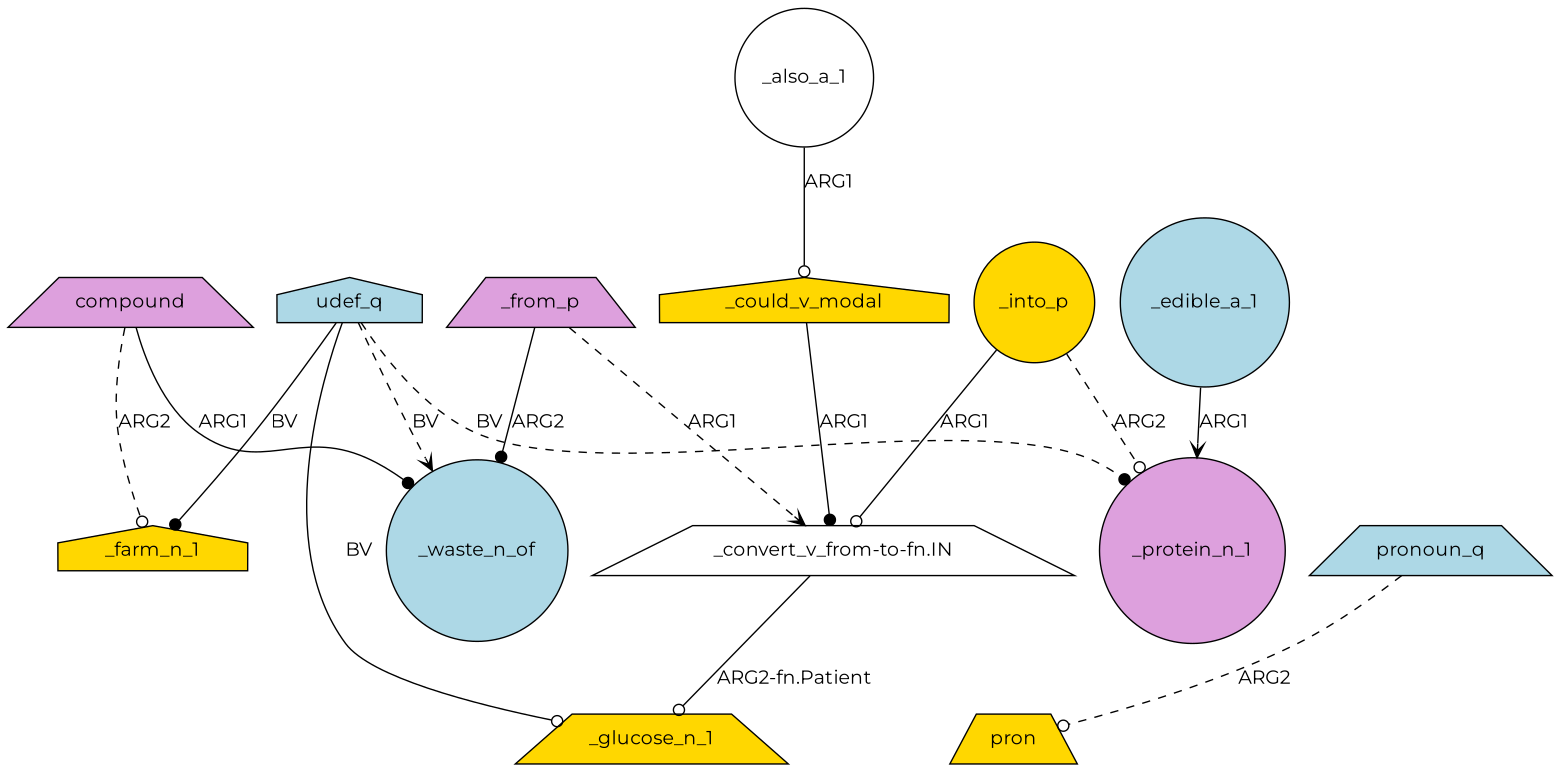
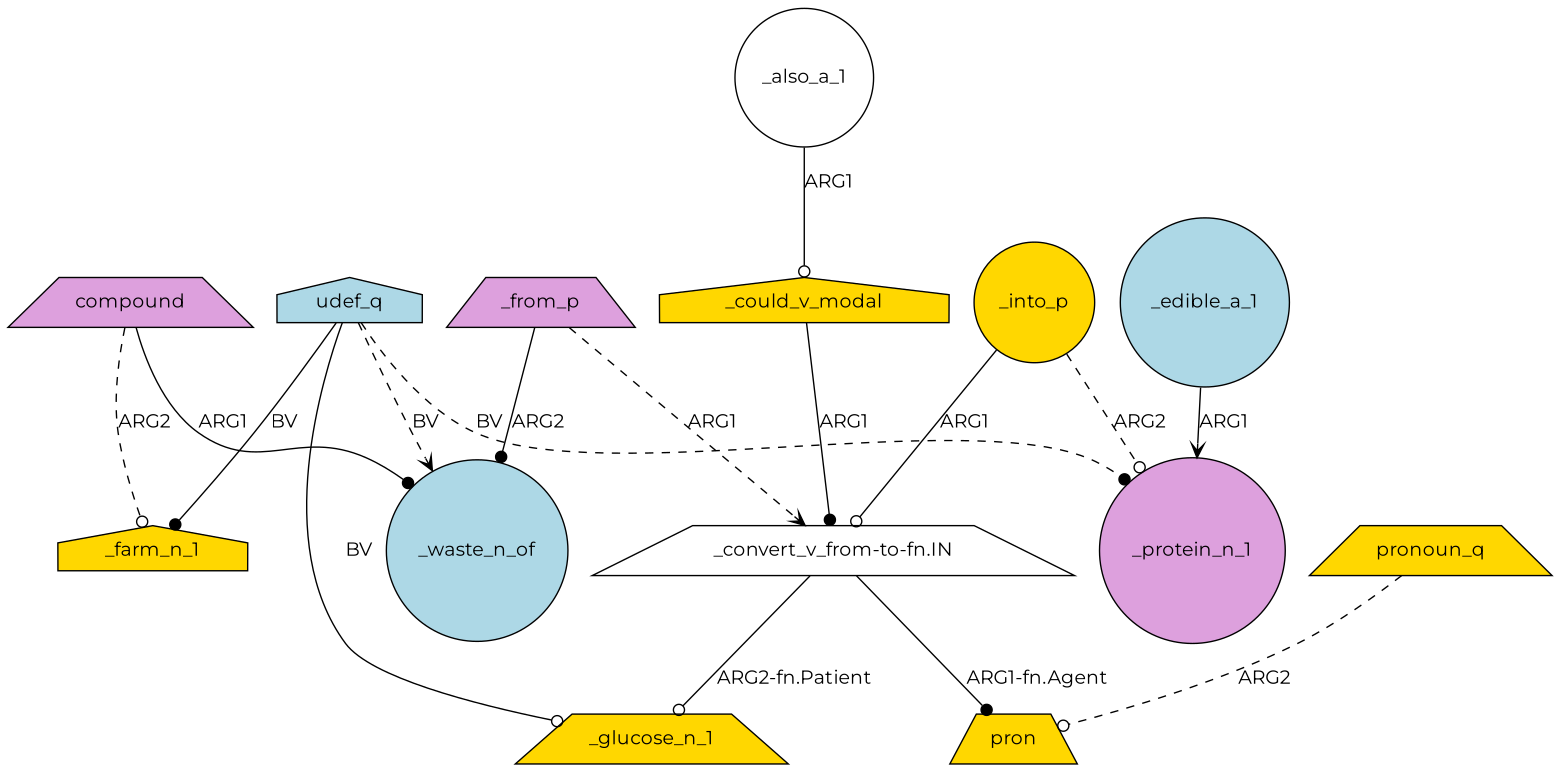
node "pronoun_q": fillcolor lightblue -> gold
edge "_convert_v_from-to-fn.IN" -> "pron": added, label "ARG1-fn.Agent"
